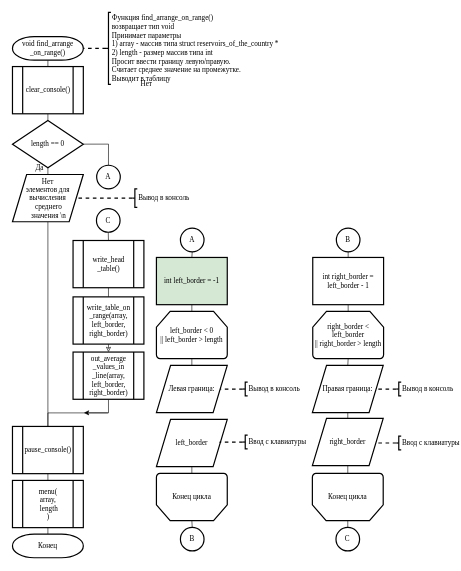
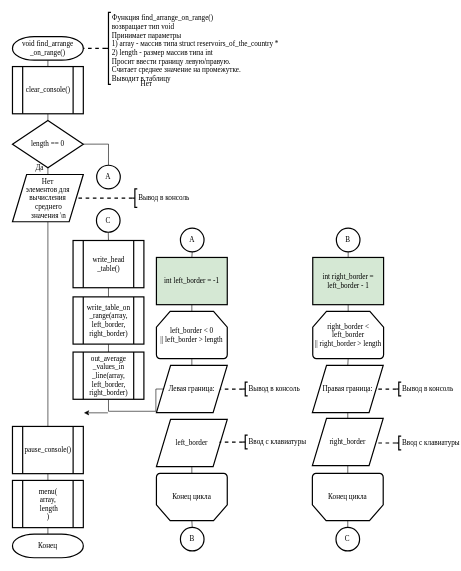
node "int right_border = left_border - 1": fillcolor #ffffff -> #d5e8d4
edge "write_table_on _range(array, left_border, right_border)" -> "out_average _values_in _line(array, left_border, right_border)": arrowhead classic -> none
edge "out_average _values_in _line(array, left_border, right_border)" -- "pause_console()": now "out_average _values_in _line(array, left_border, right_border)" -- "Левая граница:"
